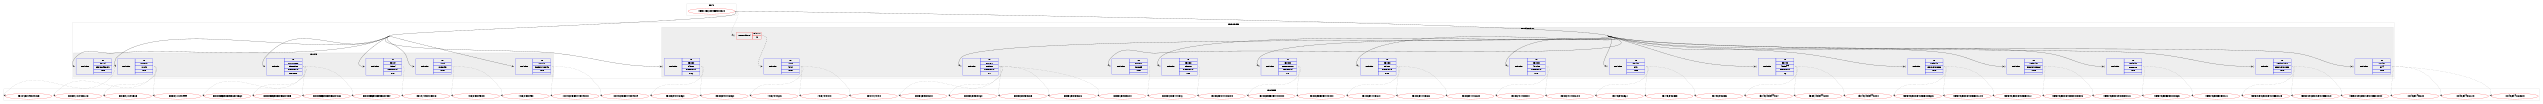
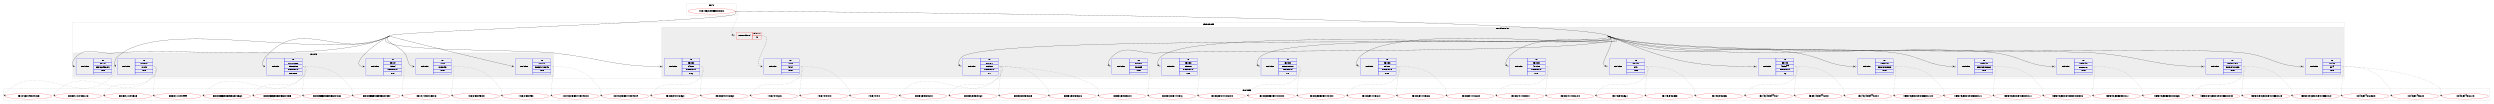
node "media-video/subtitleeditor-0.54.0": label "media-video/subtitleeditor-0.54.0" -> "misc-video/subtitleeditor-0.54.0"
node "cairomm/libintl-0": label "cairomm/libintl-0" -> "virtual/libintl-0"
node "media-libs/gst-plugins-base-0.10.36-r2": removed
